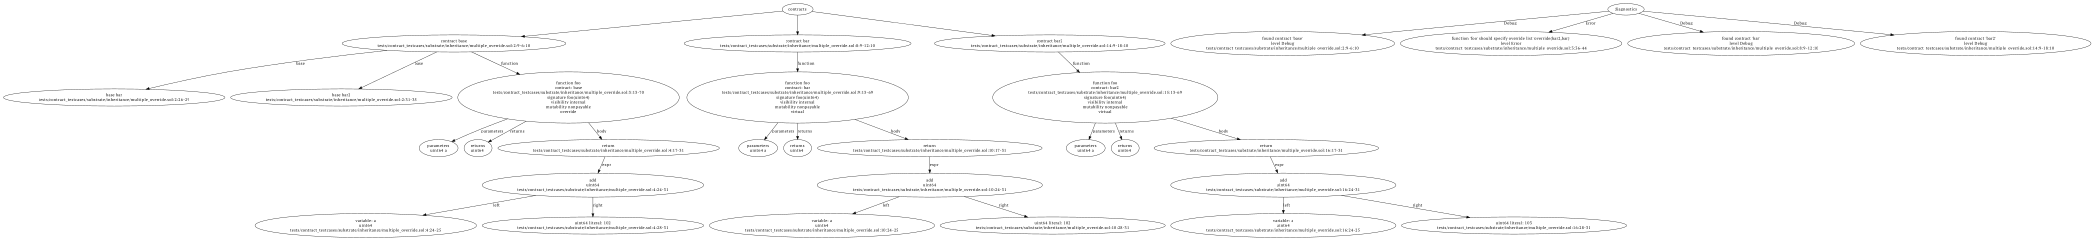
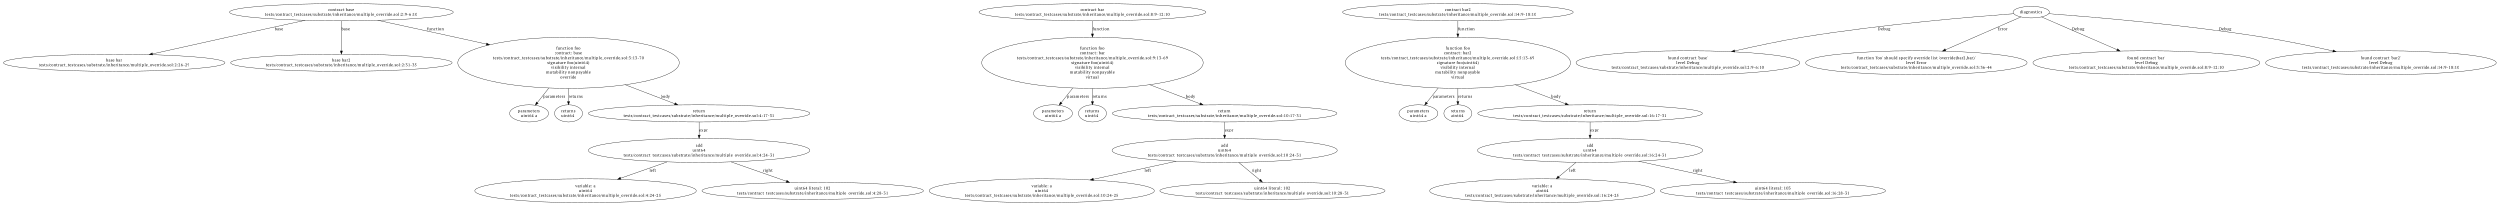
node "contracts": removed
